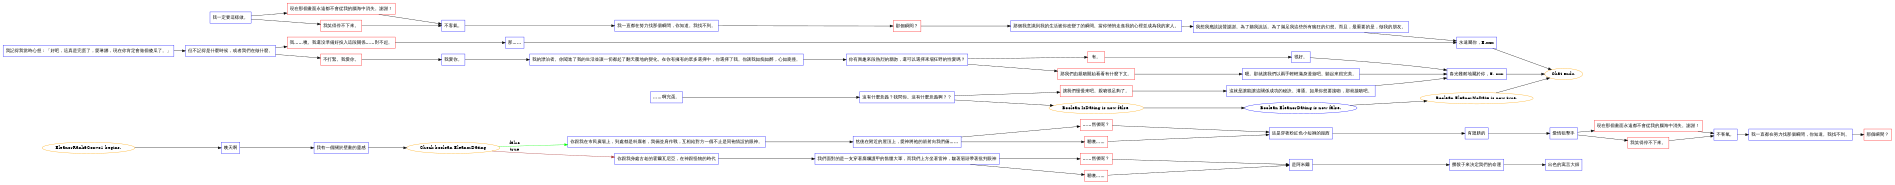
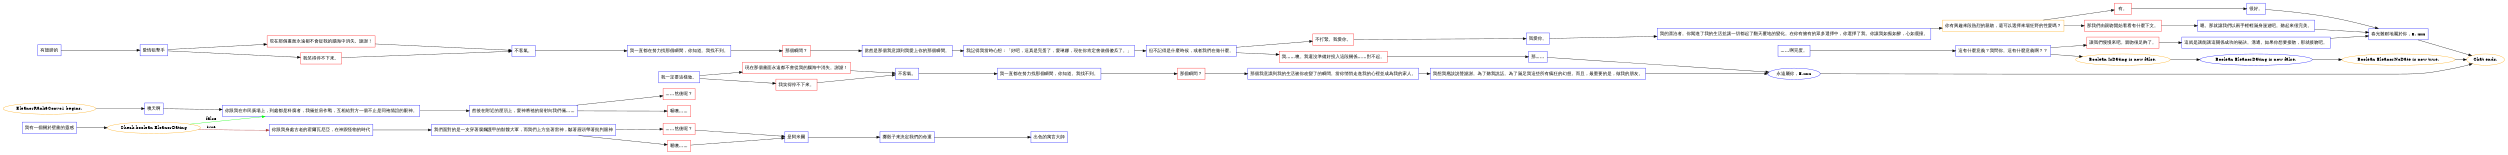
node "永遠屬你，E.xxx": shape box -> ellipse
node "當然是那個我意識到我愛上你的那個瞬間。": added
node "你有興趣來段熱烈的親吻，還可以選擇來場狂野的性愛嗎？": color blue -> orange
node "這是穿著粉紅色小短褲的崑西": removed
edge "噢天啊" -> "我有一個關於壁畫的靈感": now "噢天啊" -> "你跟我在市民廣場上，到處都是科腐者，我倆並肩作戰，互相給對方一個不止是同袍情誼的眼神。"
